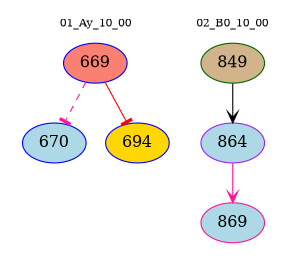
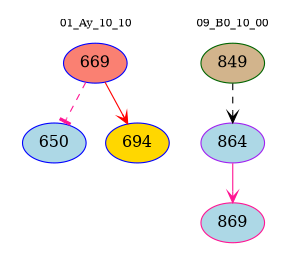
cluster "01_Ay_10_00": label "01_Ay_10_00" -> "01_Ay_10_10"
cluster "02_B0_10_00": label "02_B0_10_00" -> "09_B0_10_00"
edge "849" -> "864": style solid -> dashed
edge "669" -> "694": arrowhead tee -> vee
node "670": label "670" -> "650"
